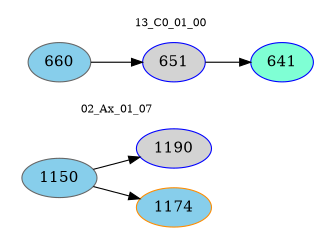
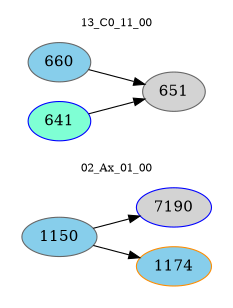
cluster "13_C0_01_00": label "13_C0_01_00" -> "13_C0_11_00"
node "651": color blue -> gray40
edge "651" -> "641": reversed
cluster "02_Ax_01_07": label "02_Ax_01_07" -> "02_Ax_01_00"
node "1190": label "1190" -> "7190"
